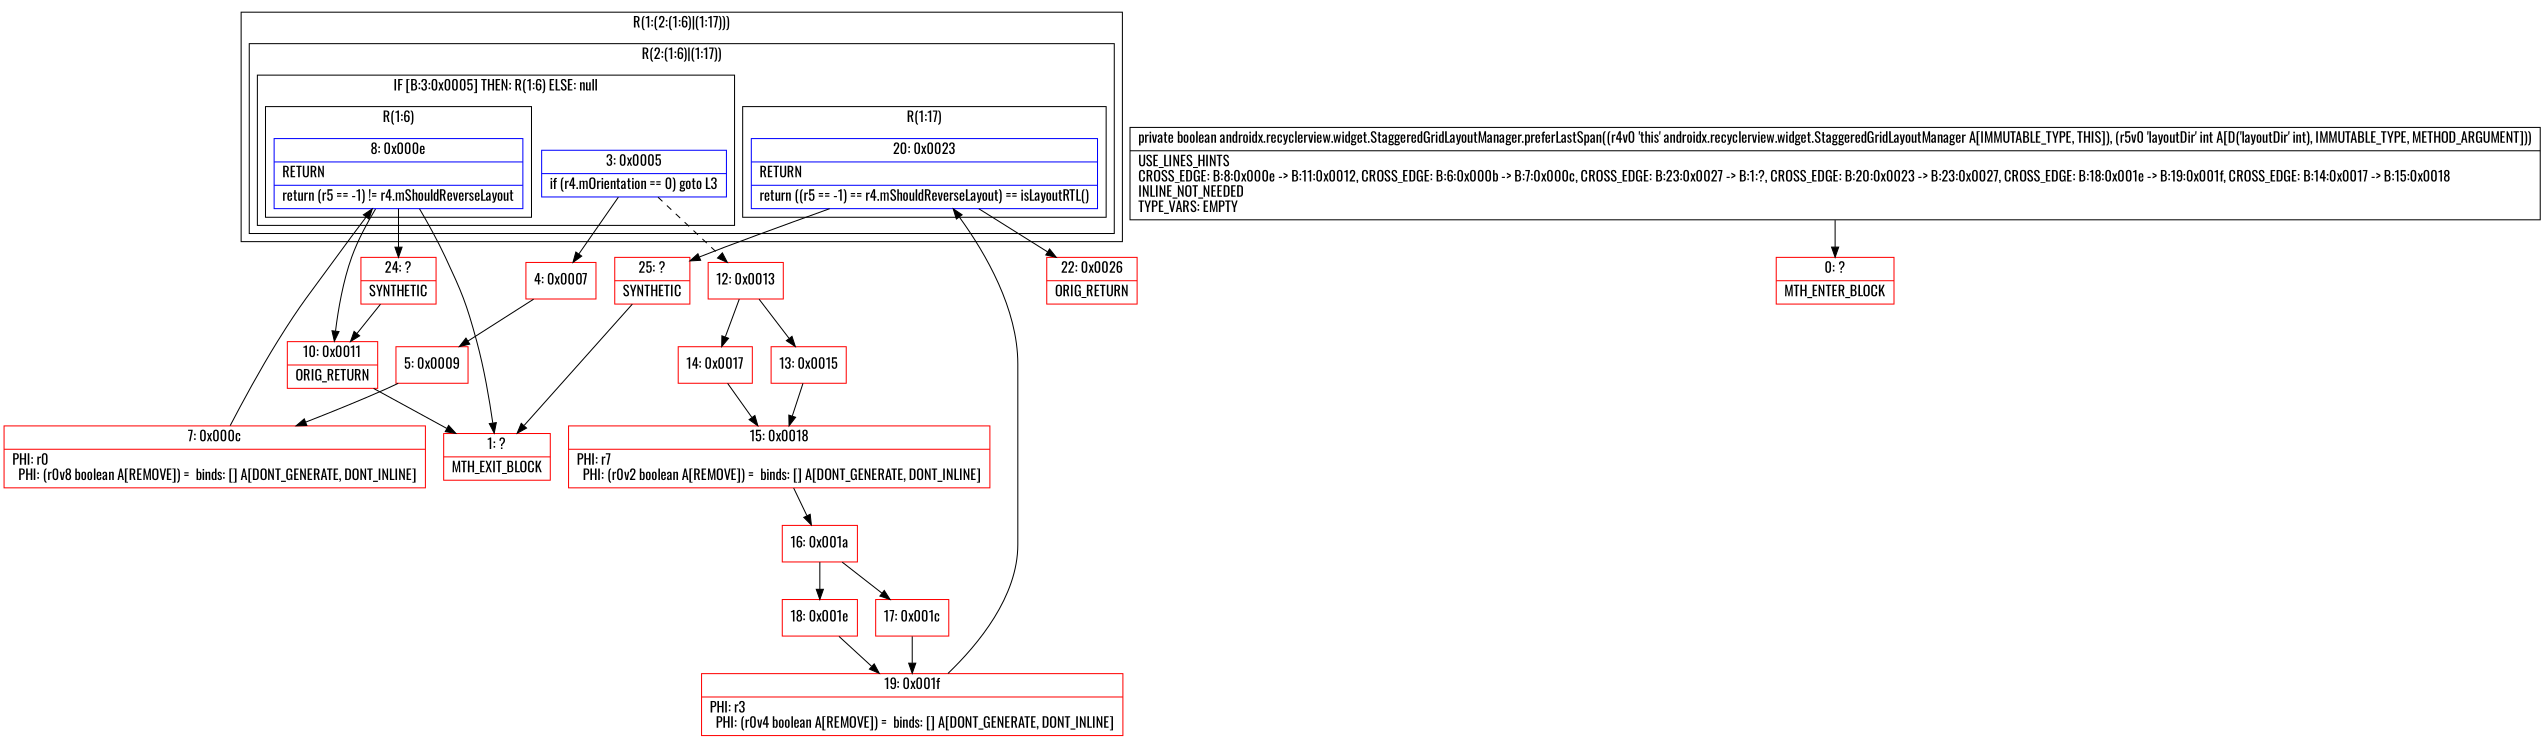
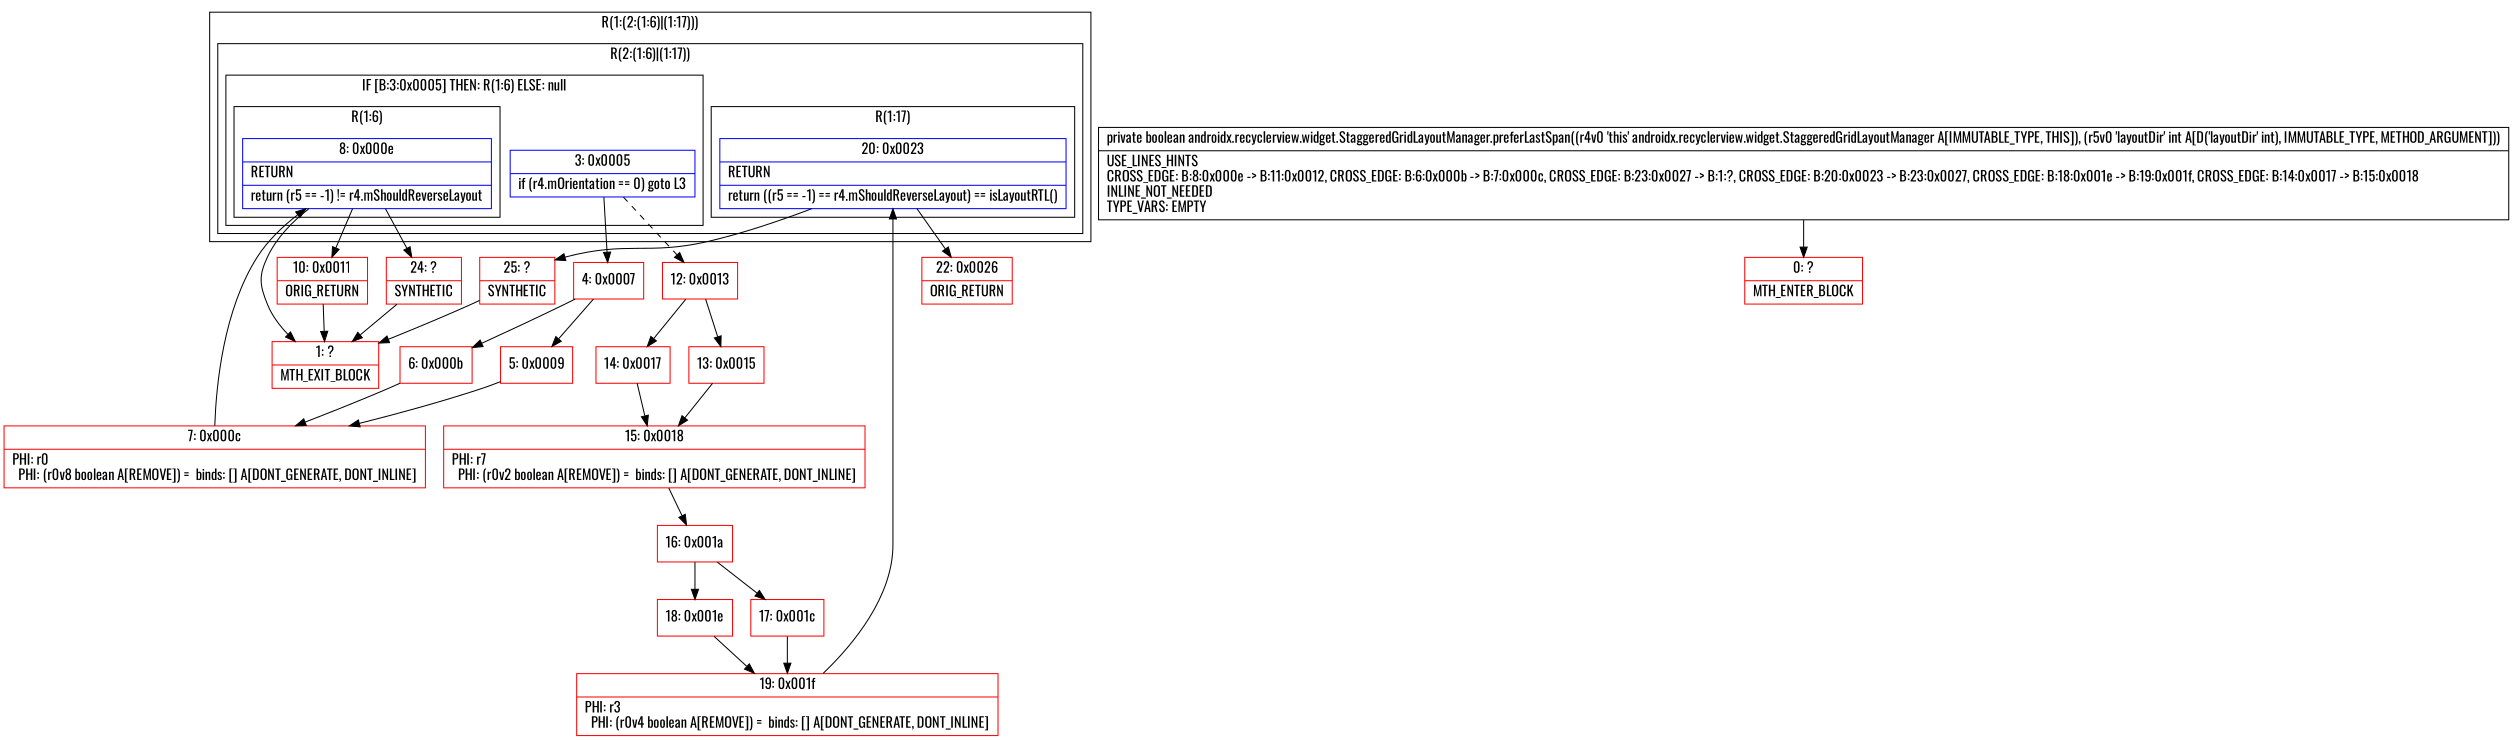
edge "24: ?" -> "10: 0x0011": now "24: ?" -> "1: ?"
node "6: 0x000b": added
